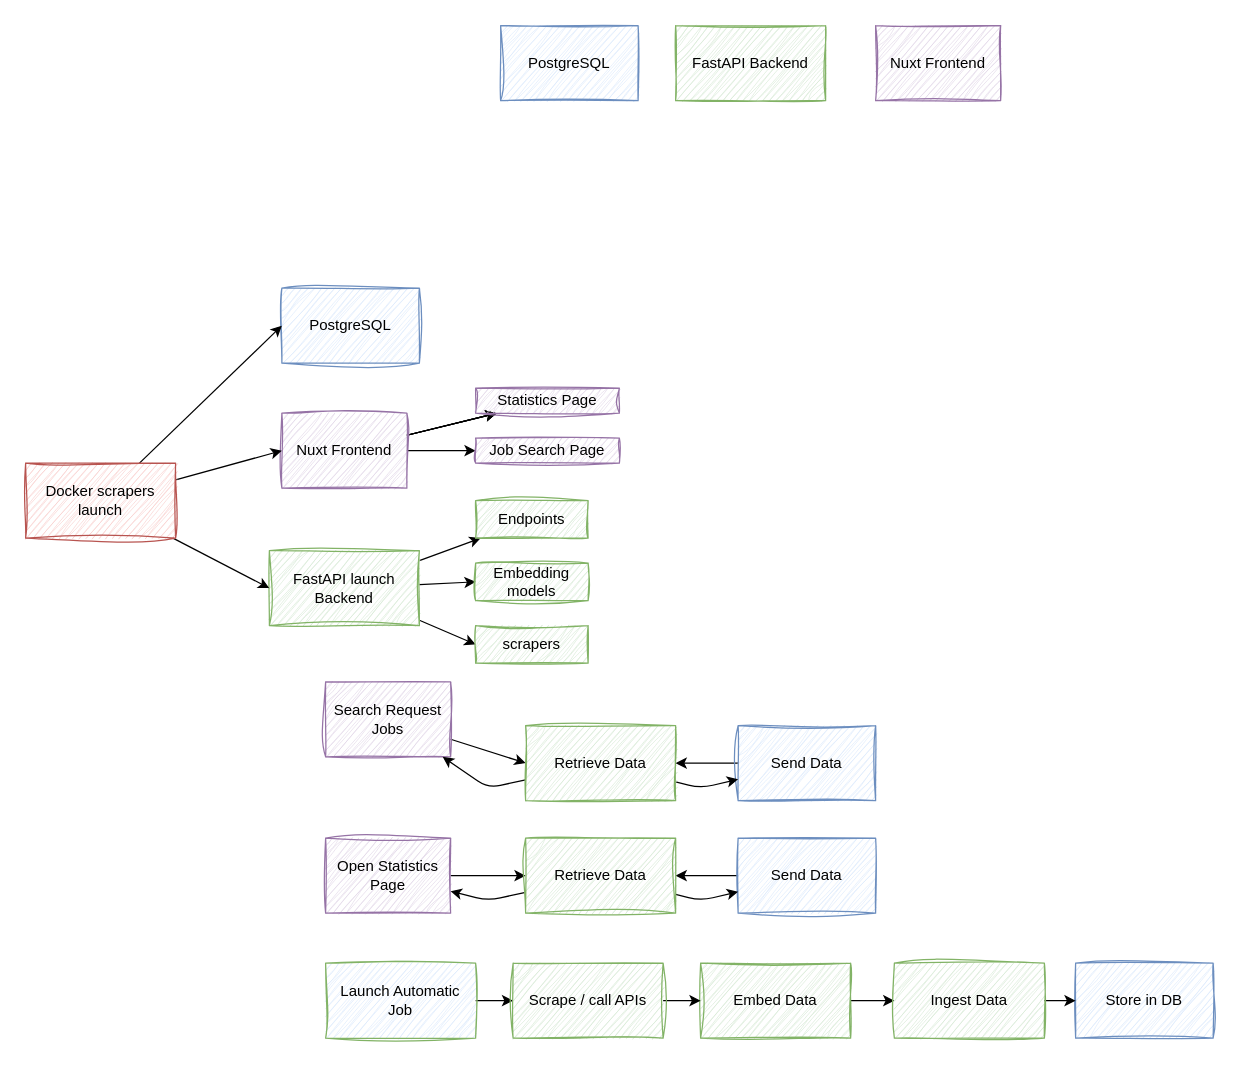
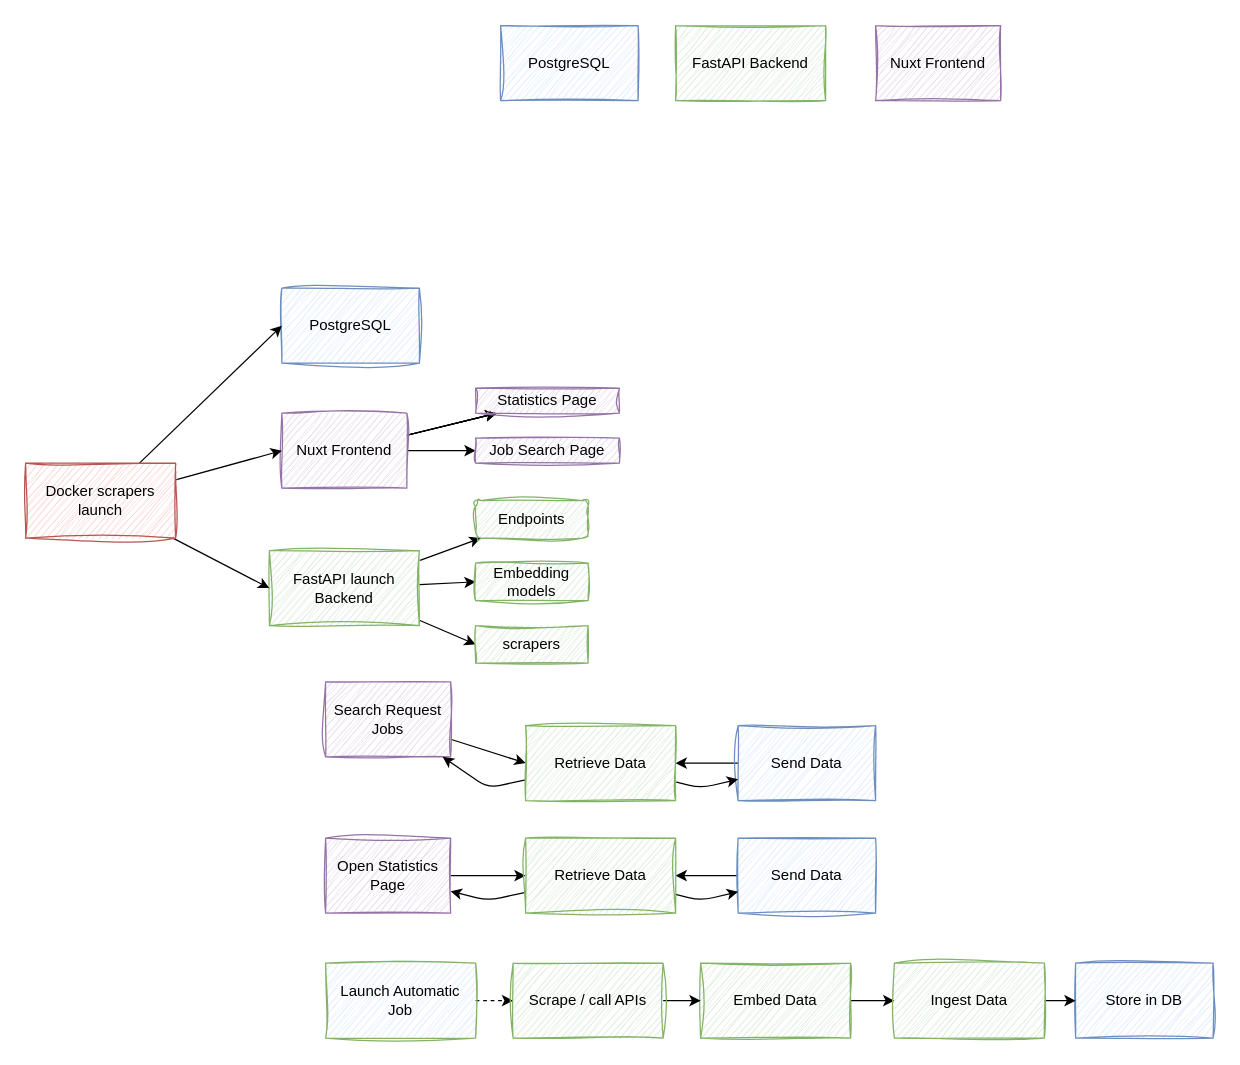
node "Endpoints": shape rectangle -> rounded rectangle
edge "Launch Automatic Job" -> "Scrape / call APIs": style solid -> dashed
